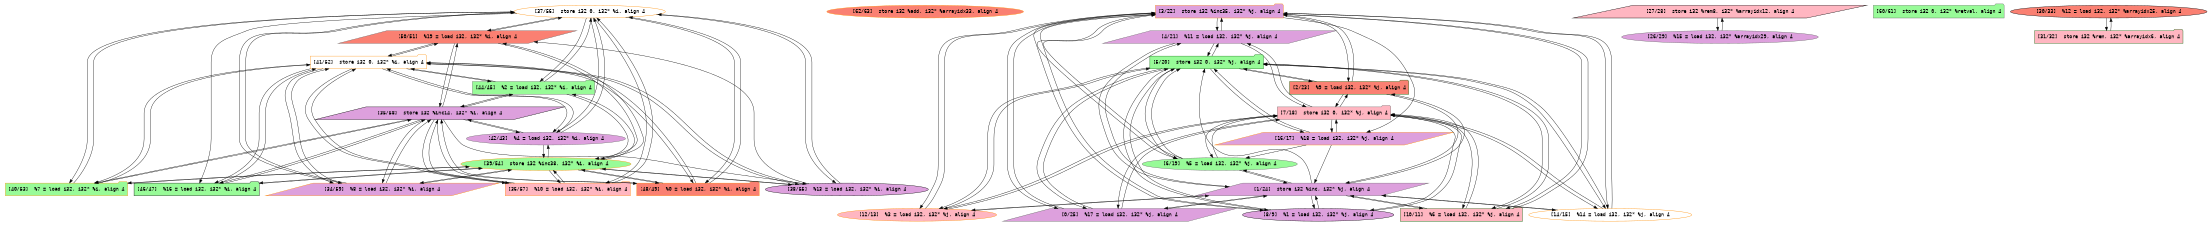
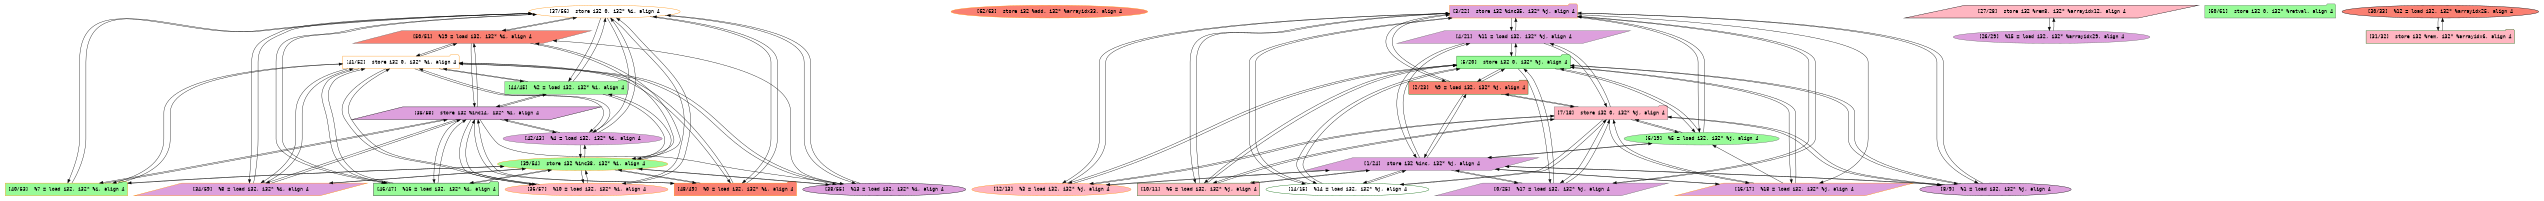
edge "[46/47]  %16 = load i32, i32* %i, align 4" -> "[37/56]  store i32 0, i32* %i, align 4": added
edge "[1/24]  store i32 %inc, i32* %j, align 4" -> "[5/20]  store i32 0, i32* %j, align 4": now "[1/24]  store i32 %inc, i32* %j, align 4" -> "[16/17]  %18 = load i32, i32* %j, align 4"
node "[36/57]  %10 = load i32, i32* %i, align 4": shape folder -> ellipse
node "[14/15]  %14 = load i32, i32* %j, align 4": color darkorange -> darkgreen
